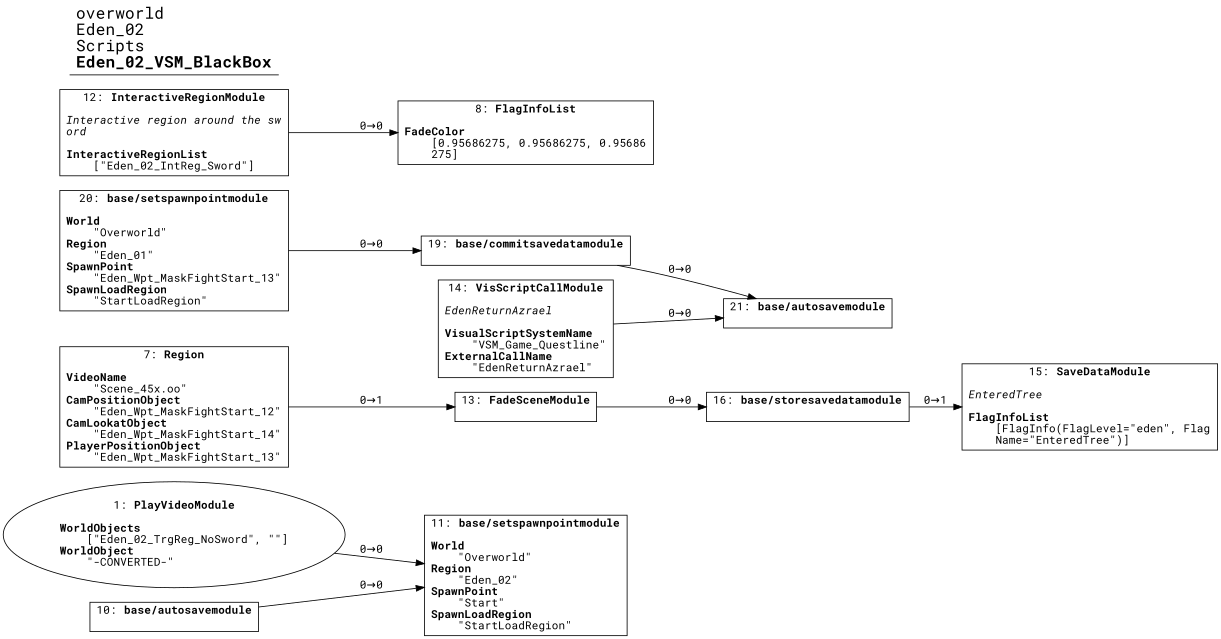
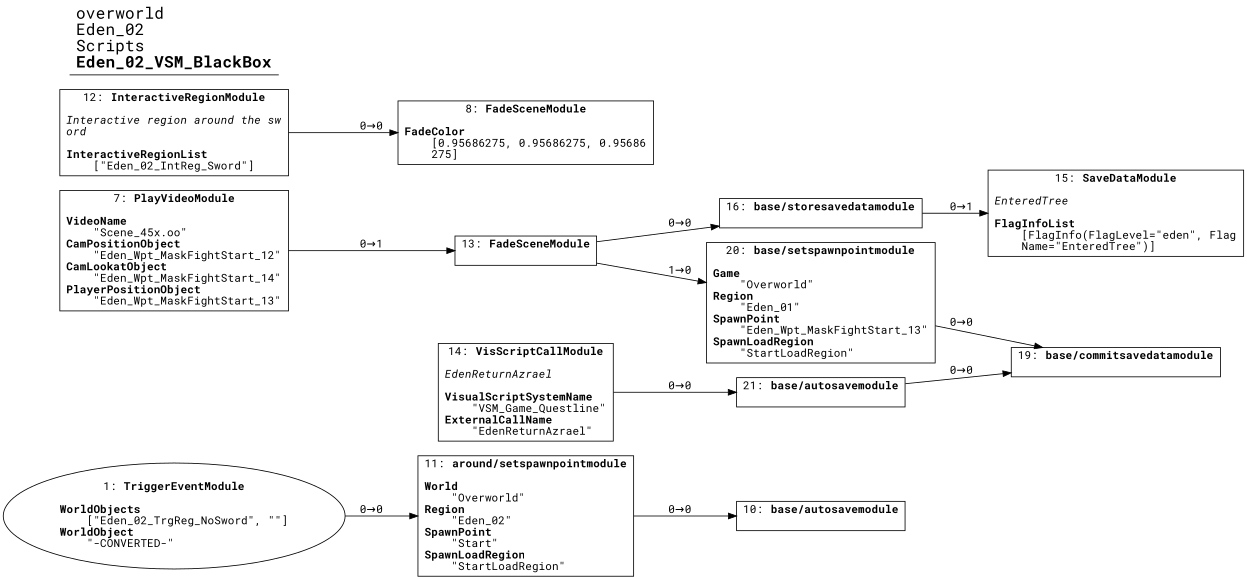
node "8:": text "FlagInfoList" -> "FadeSceneModule"
node "20:": text "World" -> "Game"
edge "13:" -> "20:": added, label "1→0"
edge "19:" -> "21:": reversed
node "7:": text "Region" -> "PlayVideoModule"
node "1:": text "PlayVideoModule" -> "TriggerEventModule"
node "11:": text "base/setspawnpointmodule" -> "around/setspawnpointmodule"
edge "10:" -> "11:": reversed
